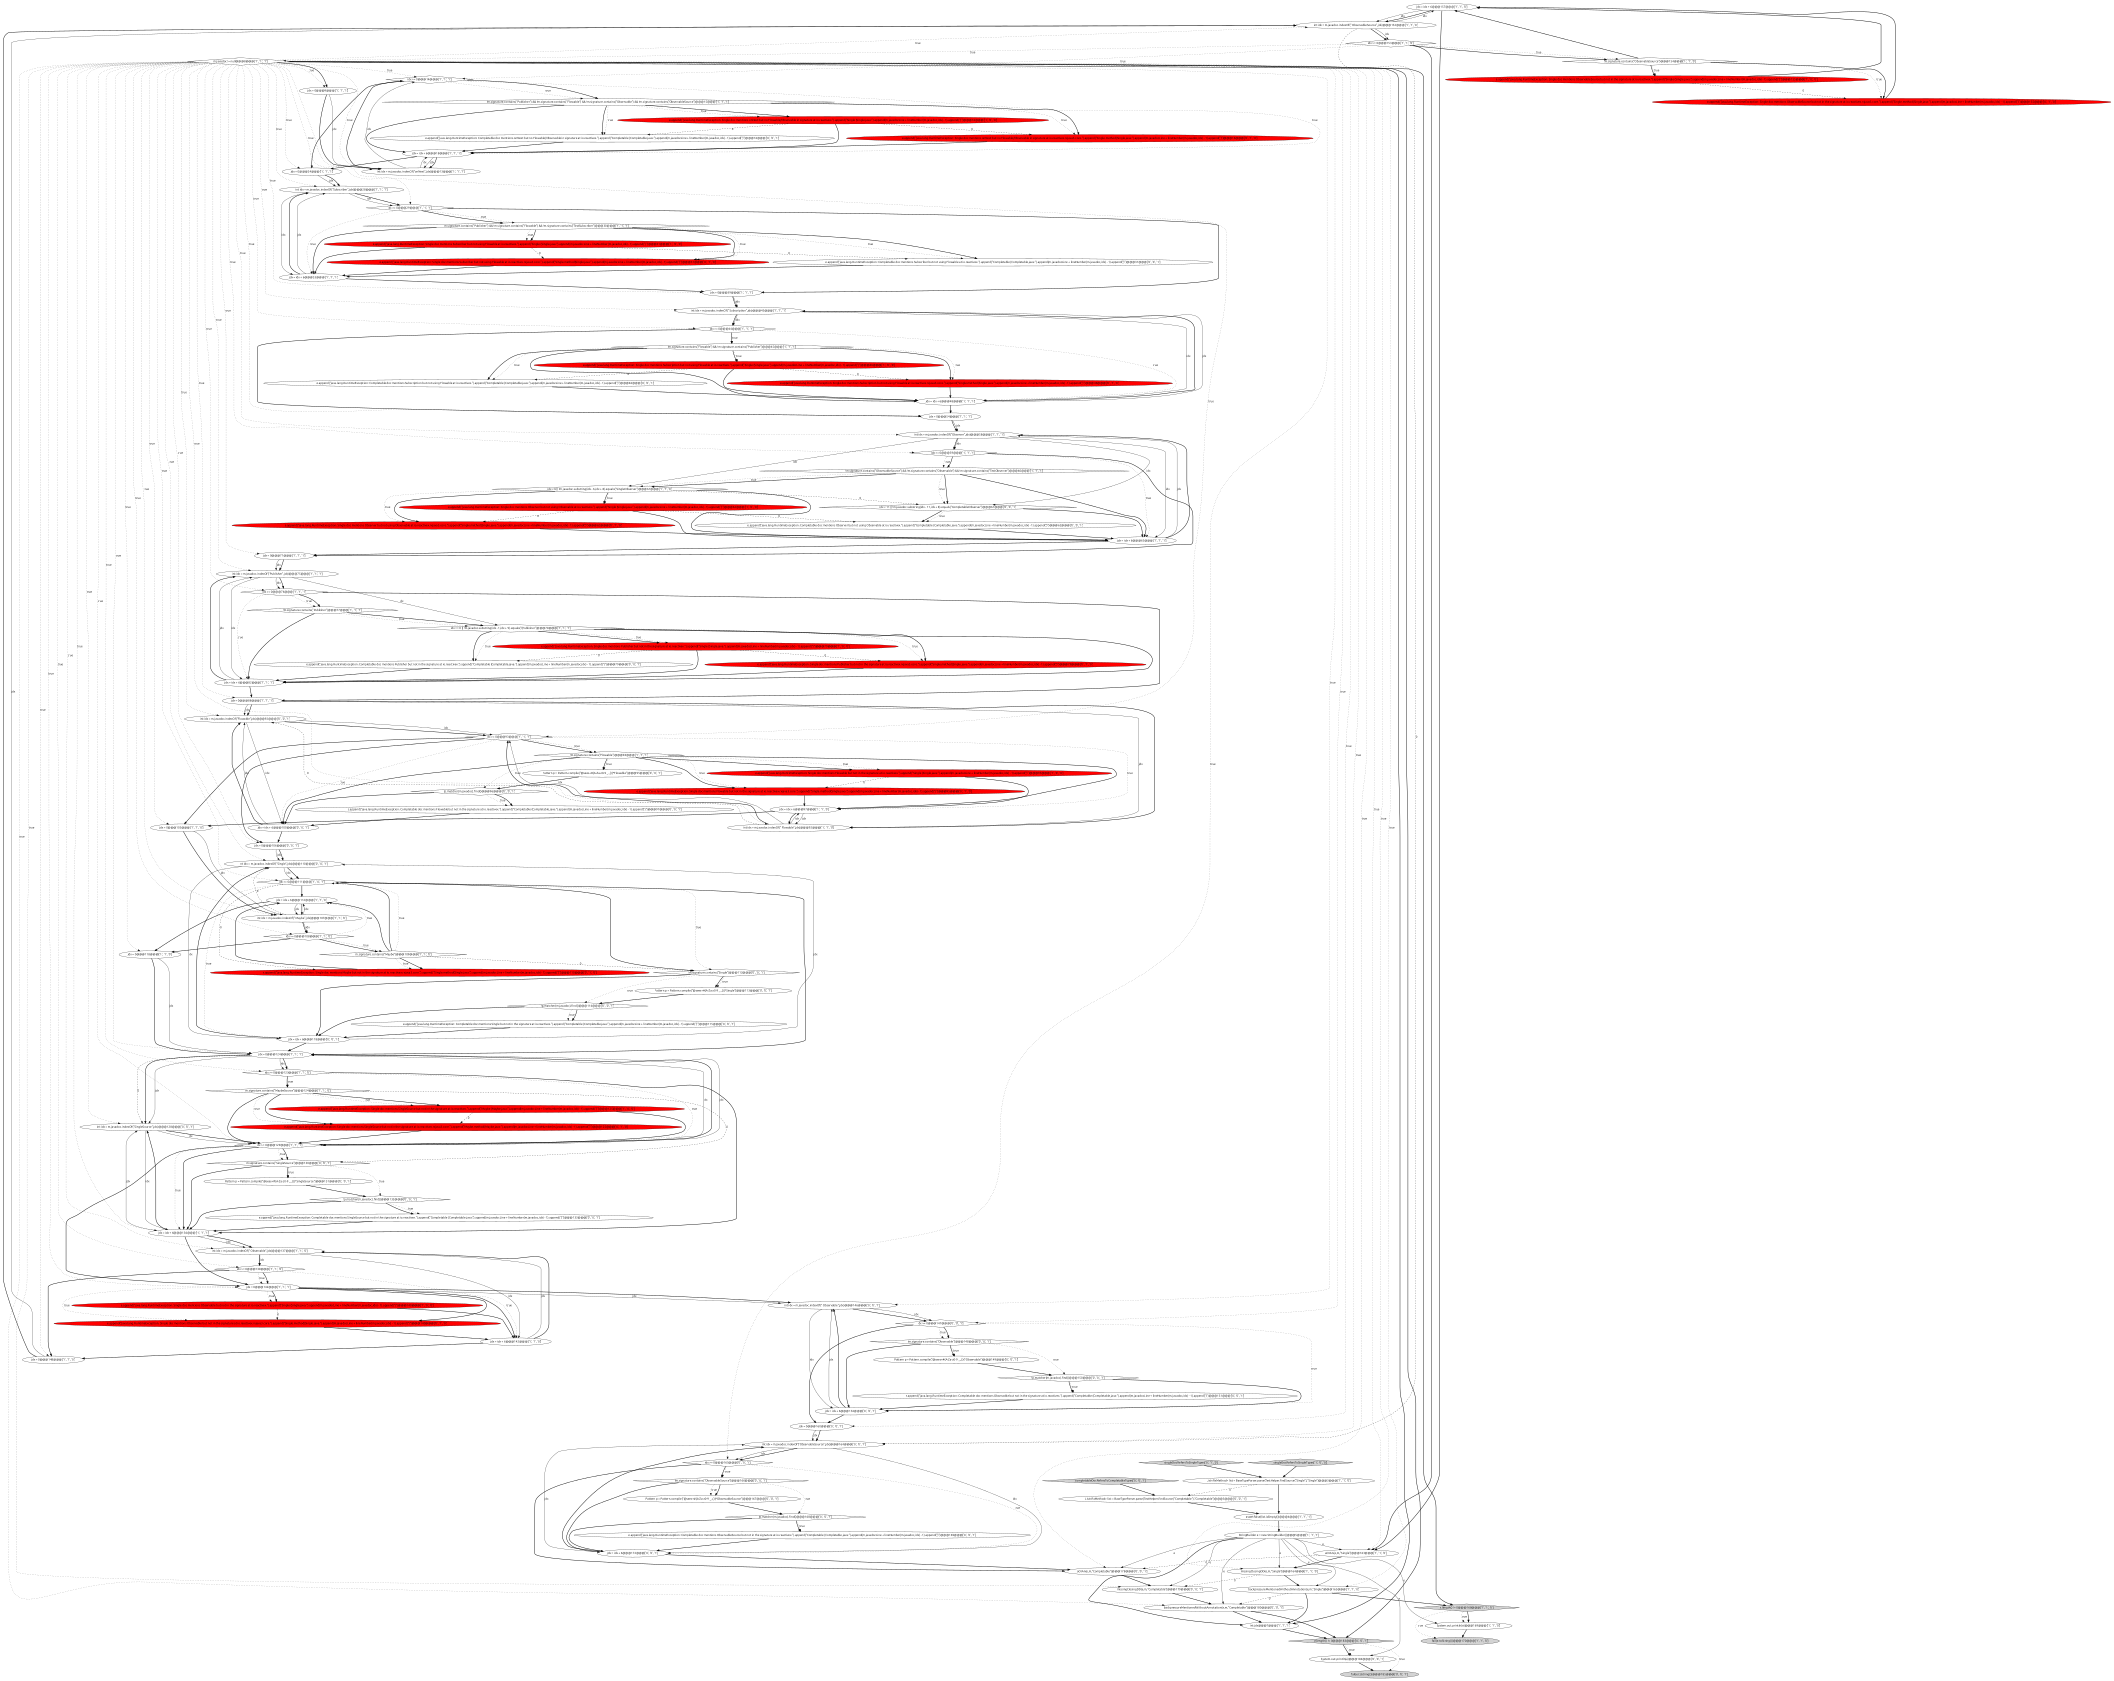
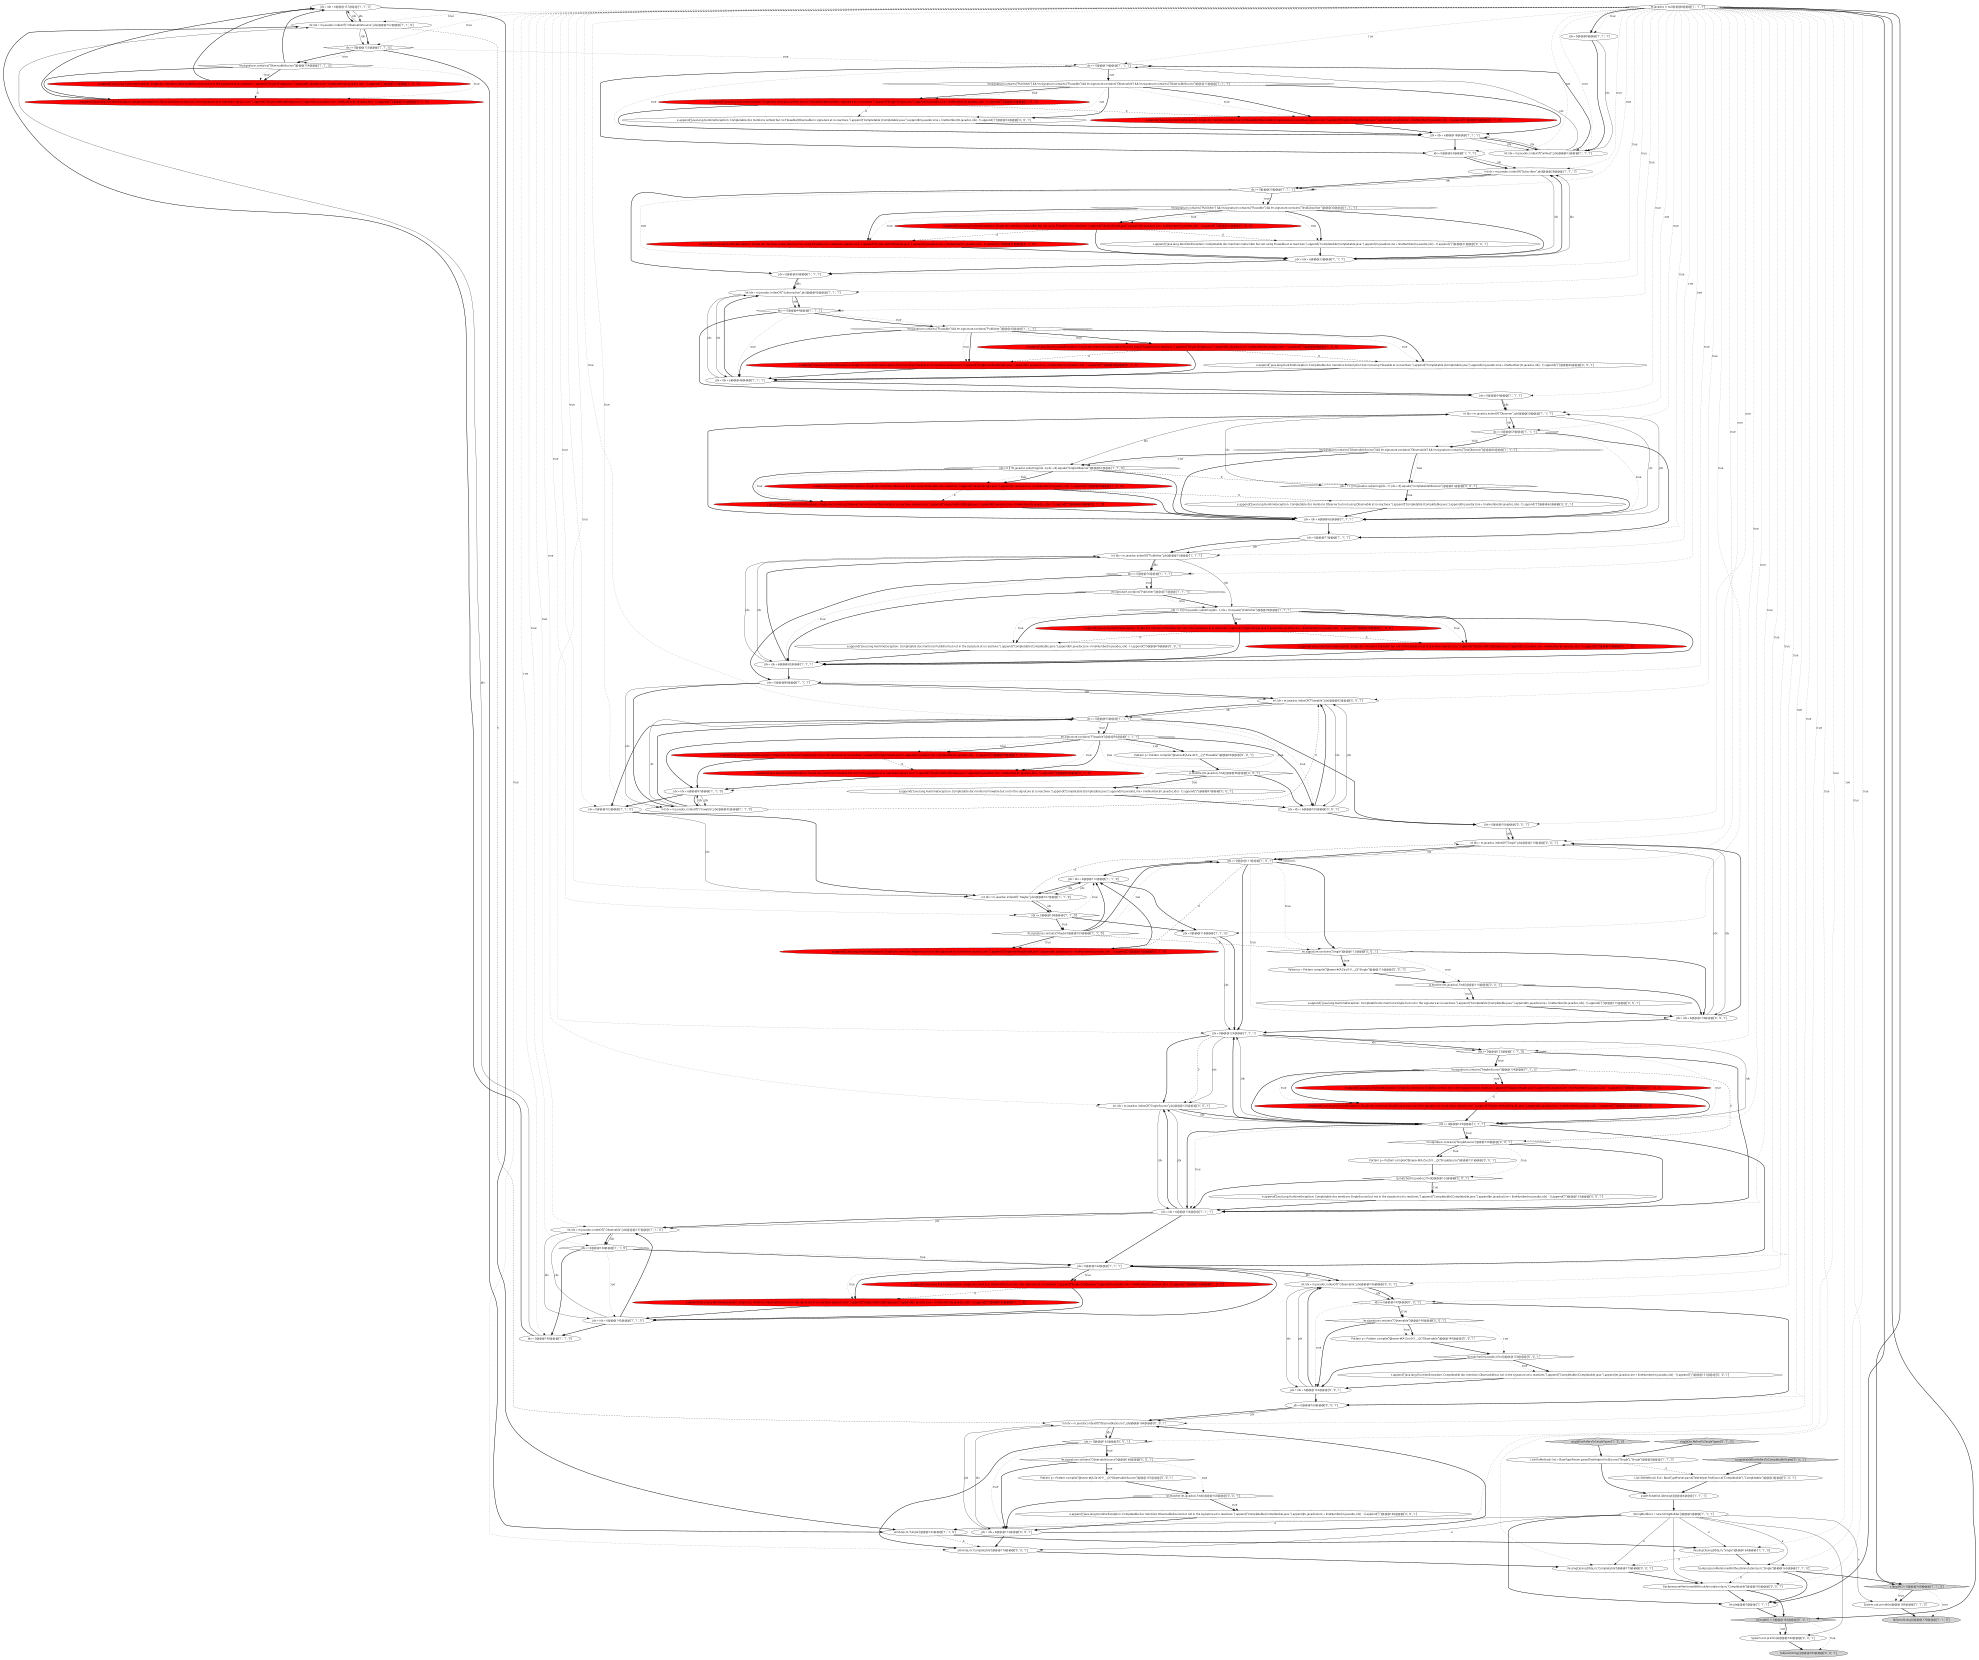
edge "idx >= 0@@@153@@@['1', '1', '0']" -> "m.javadoc != null@@@8@@@['1', '1', '1']": reversed
